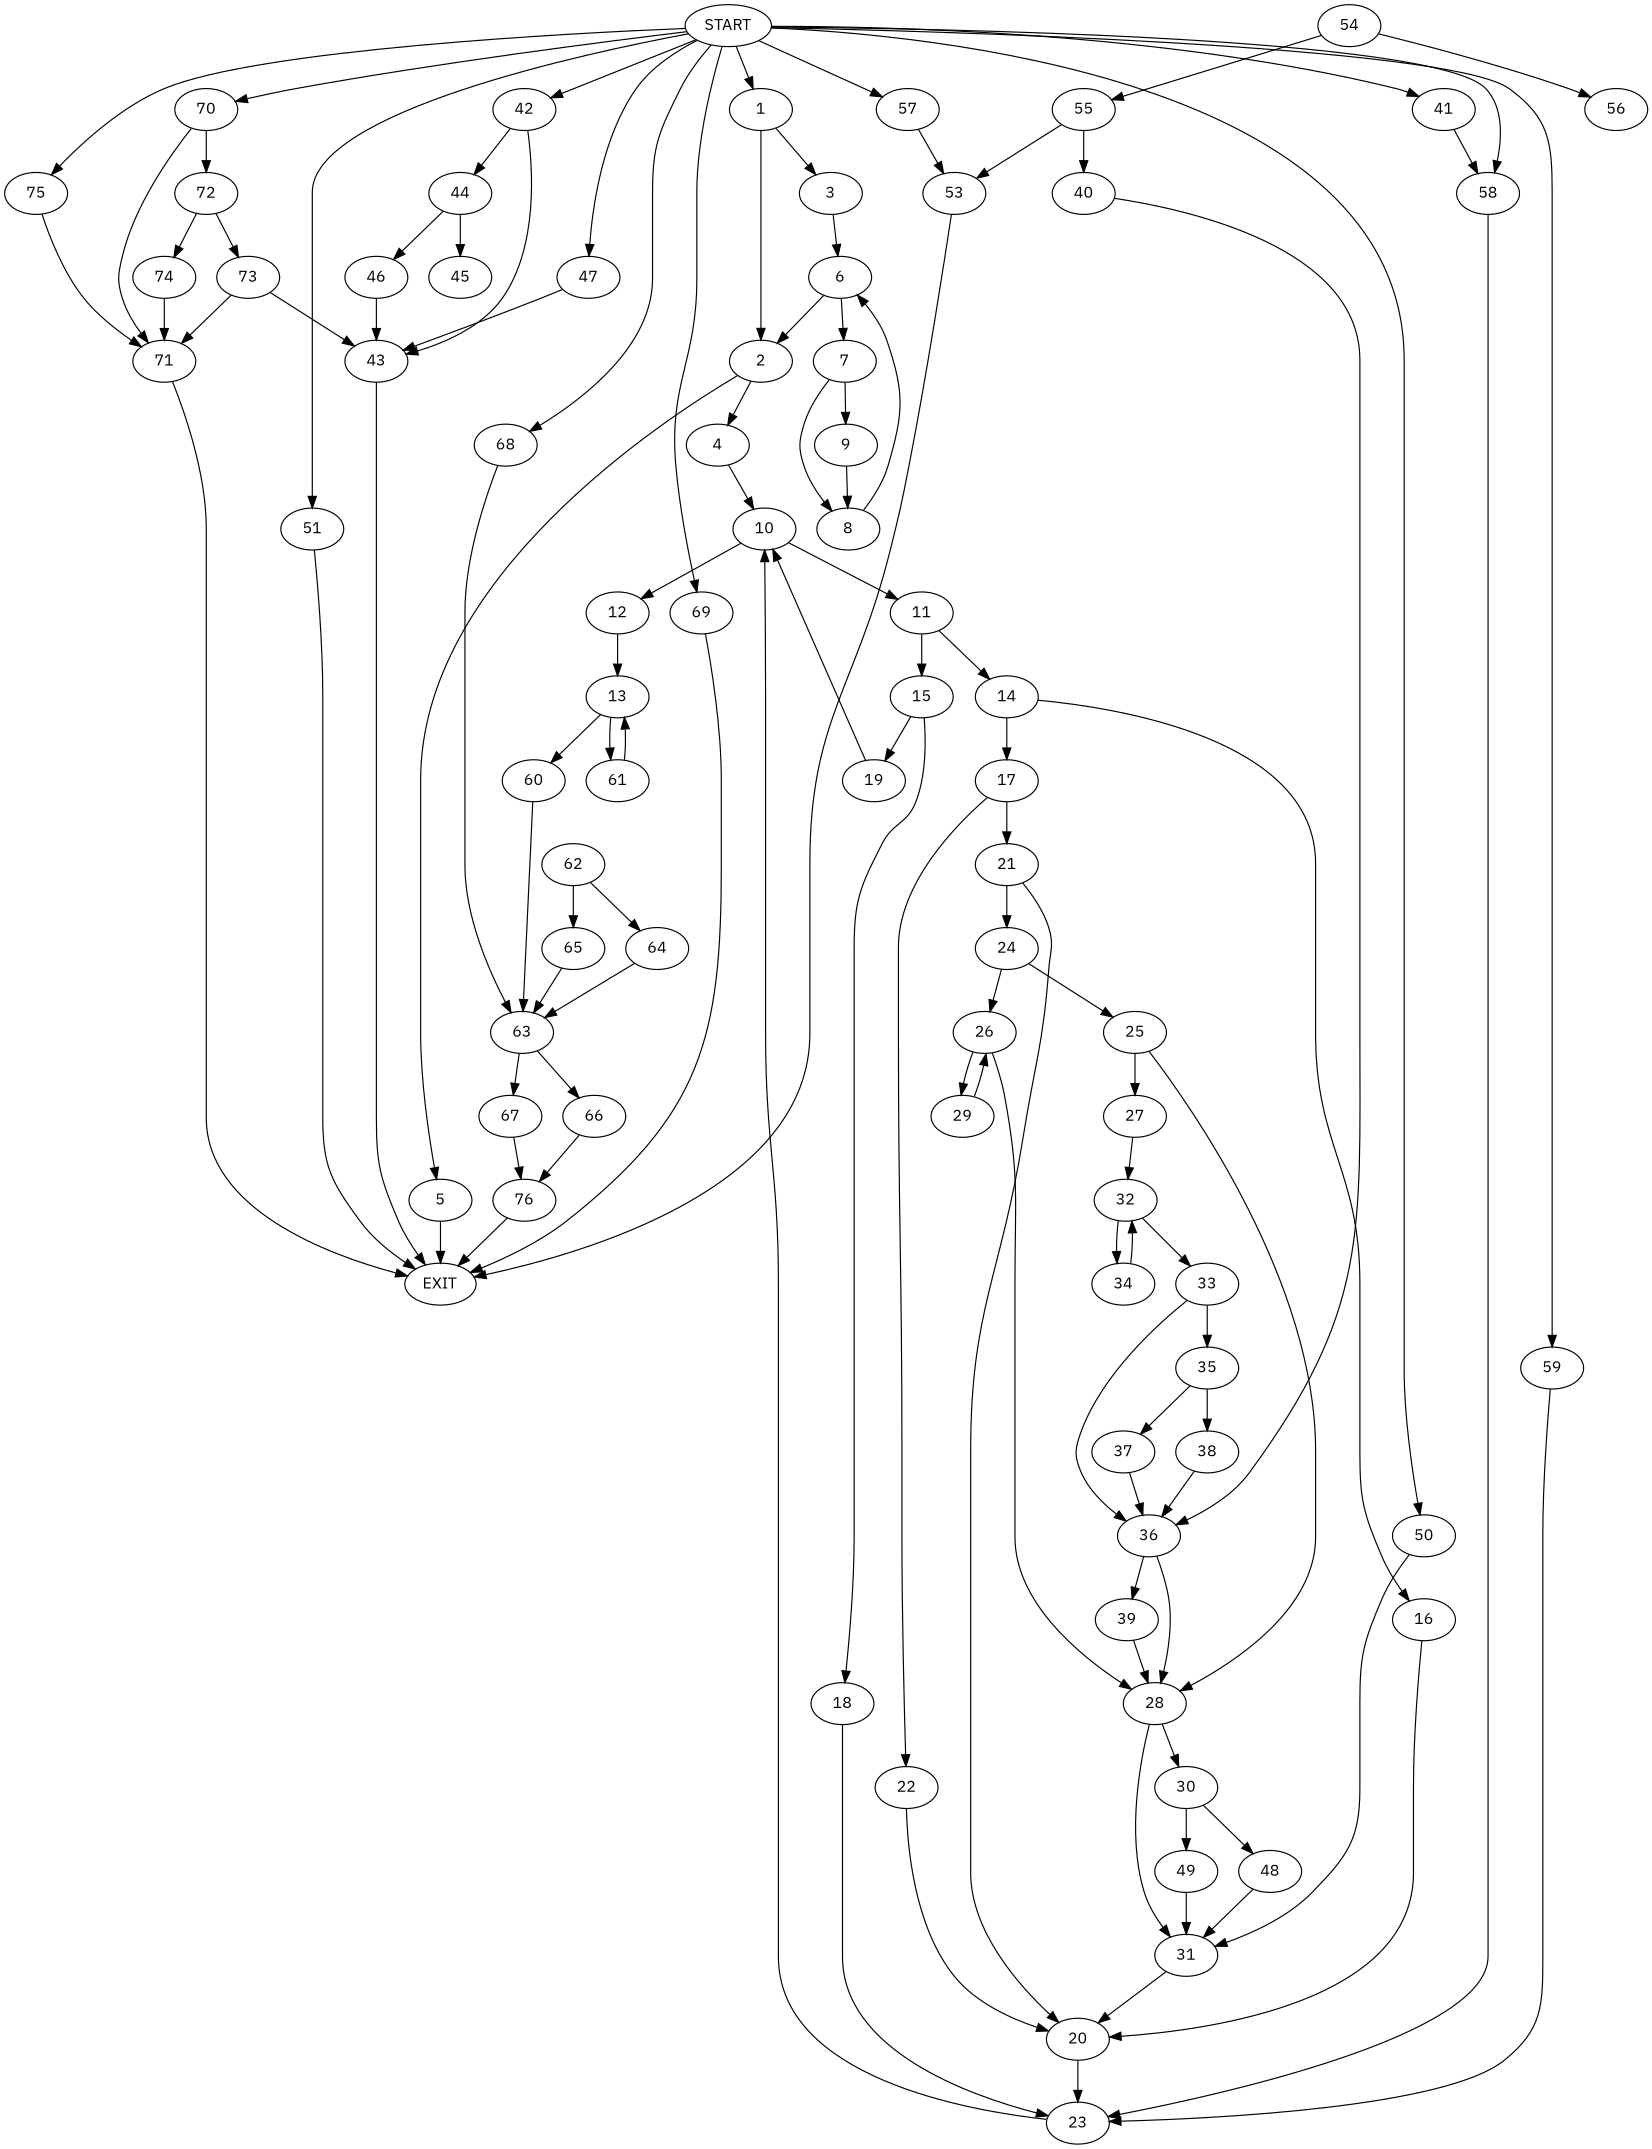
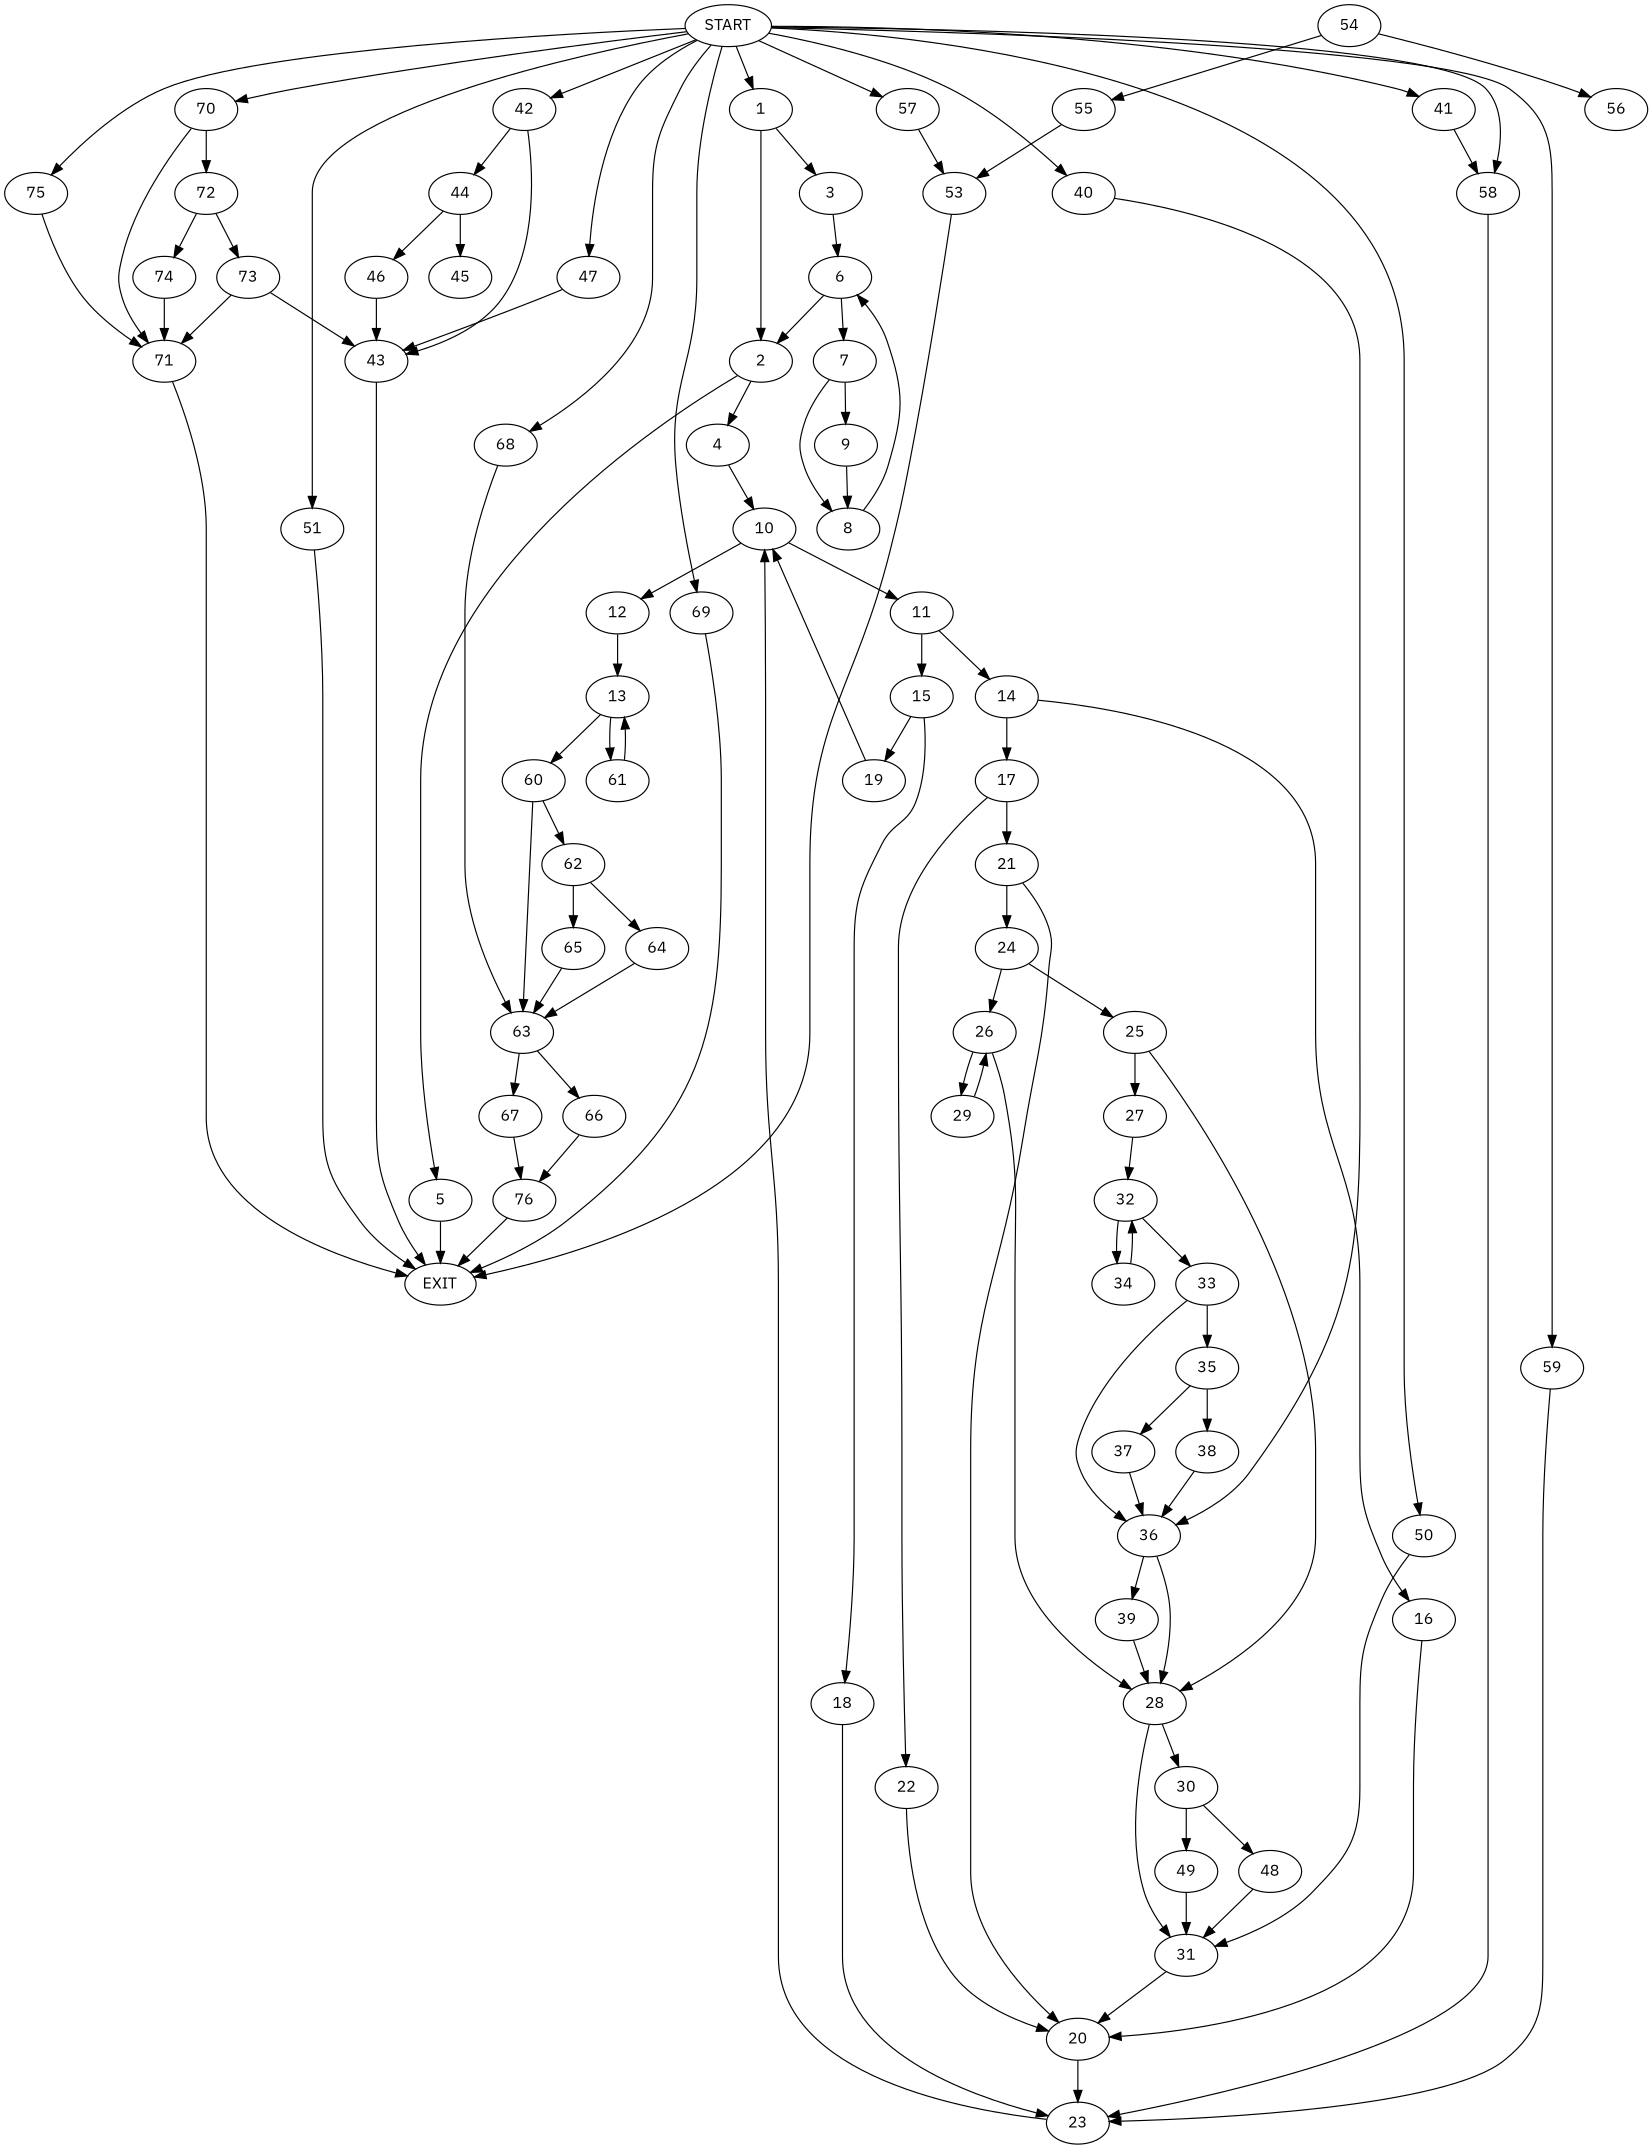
edge "55" -> "40": now "START" -> "40"
edge "60" -> "62": added
